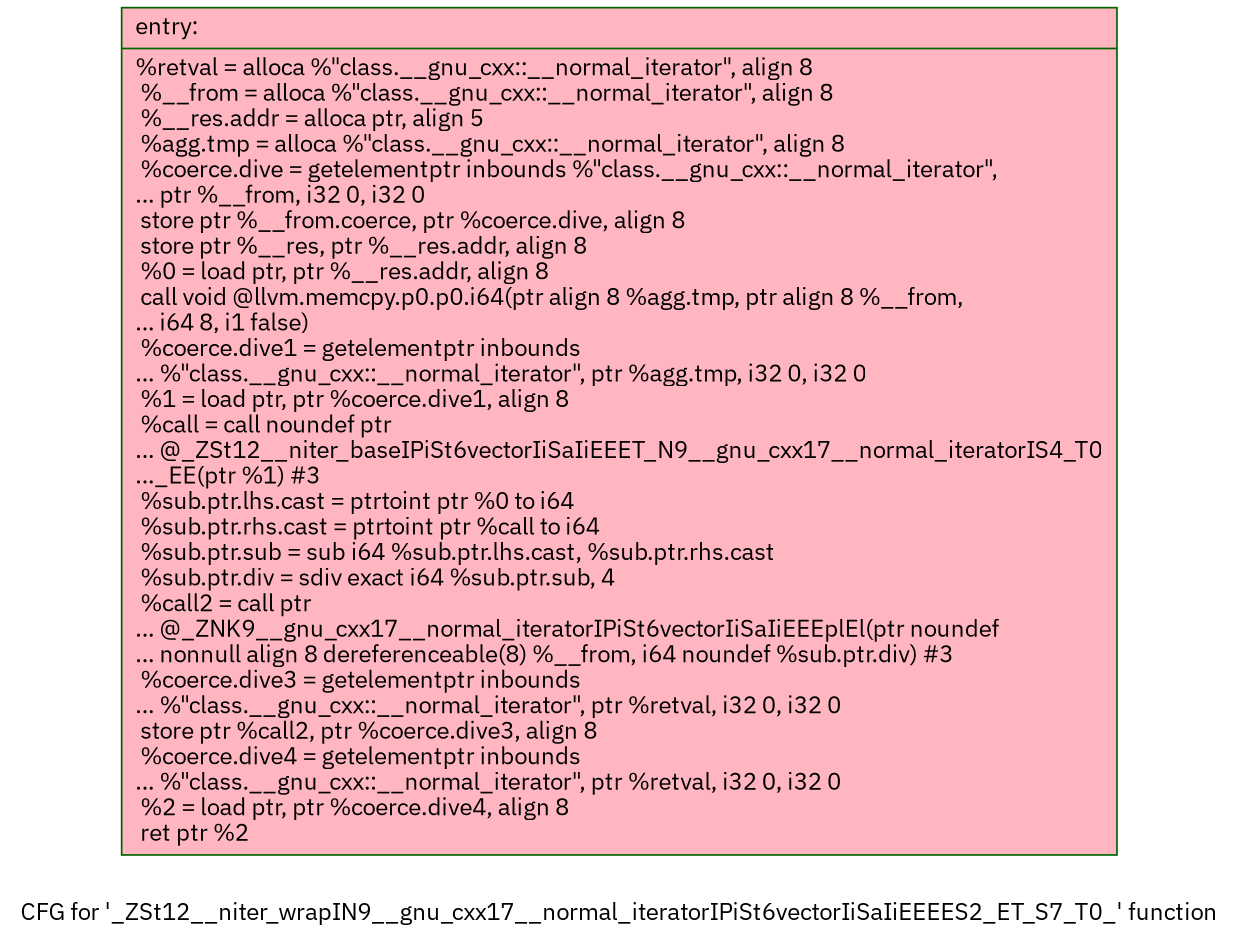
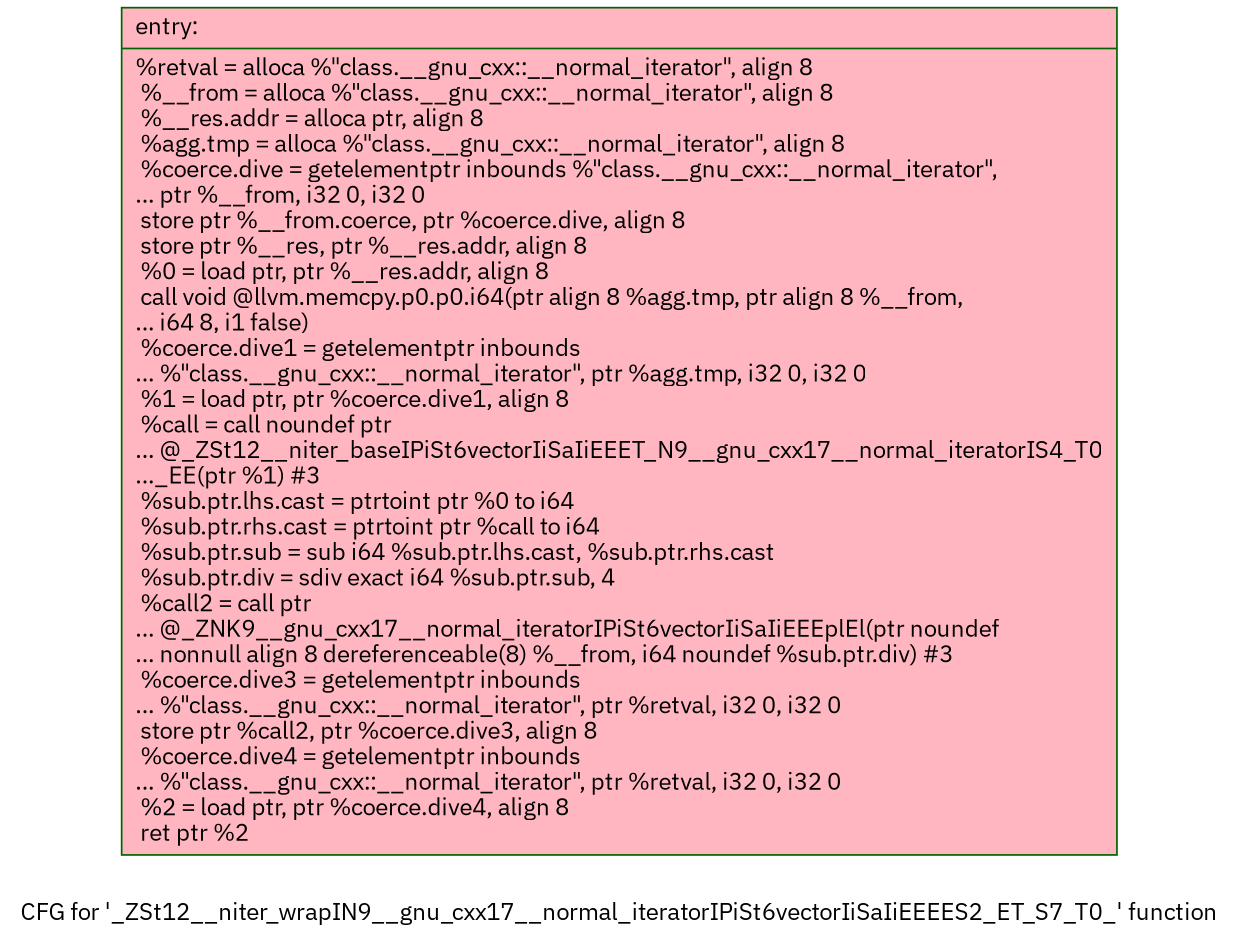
node "entry:": text "%__res.addr = alloca ptr, align 5" -> "%__res.addr = alloca ptr, align 8"
